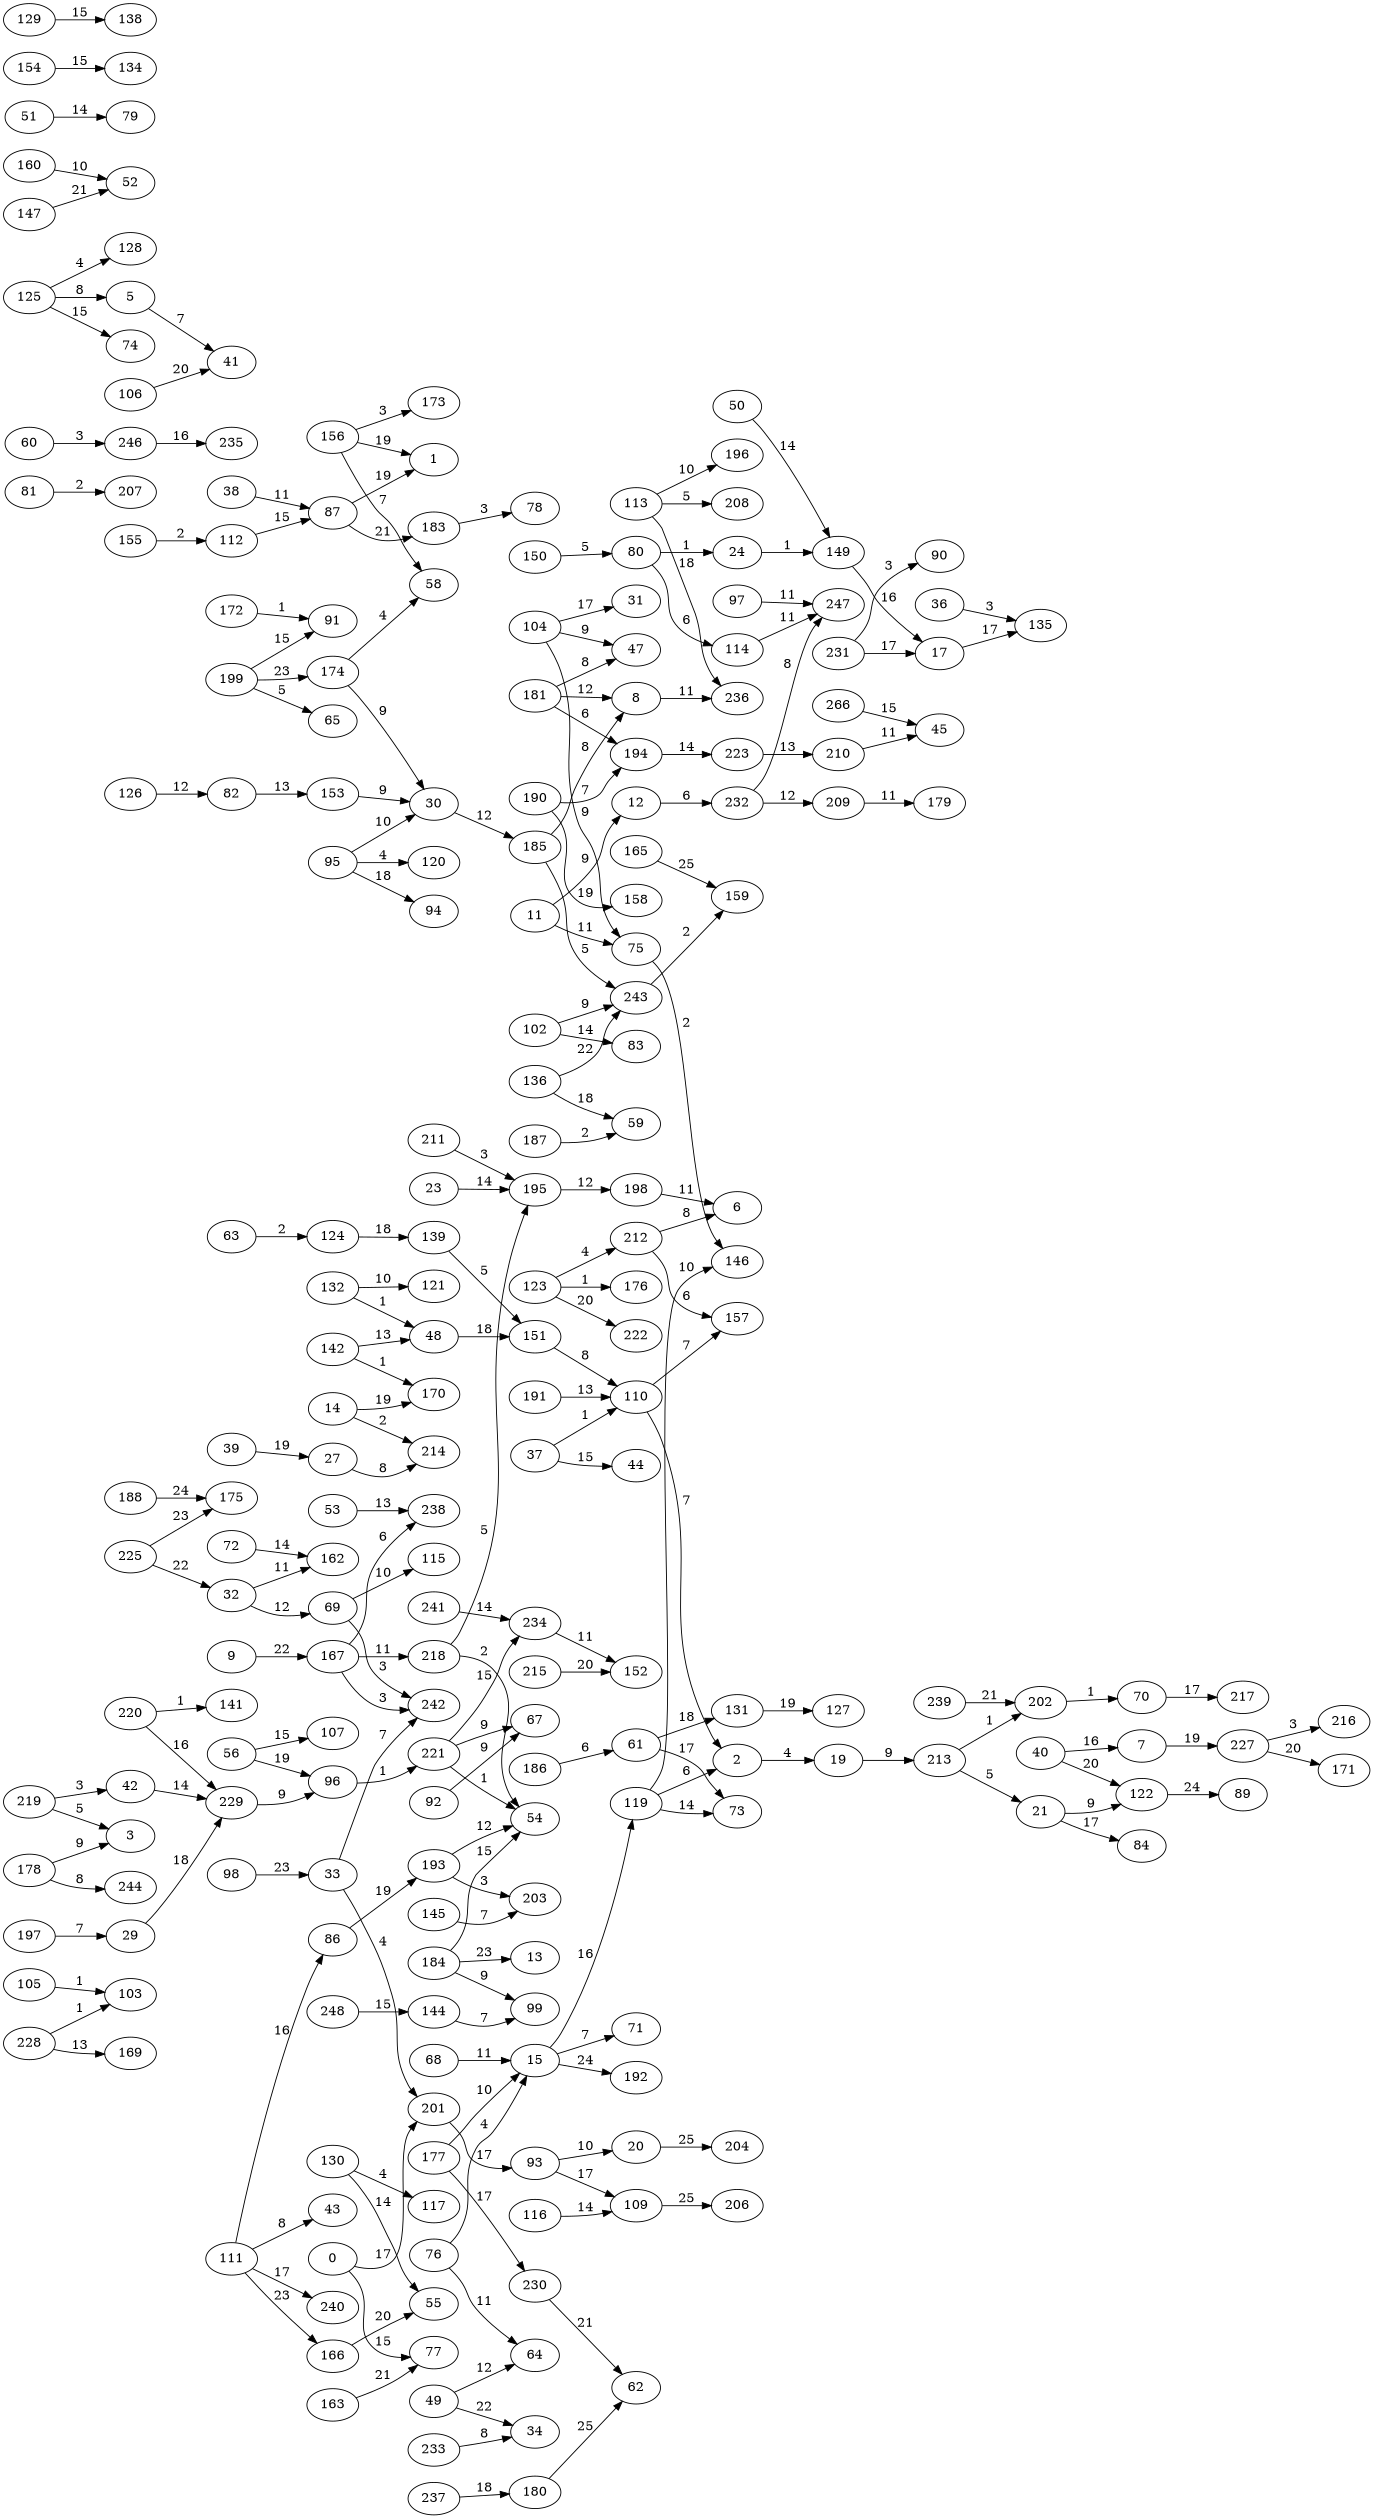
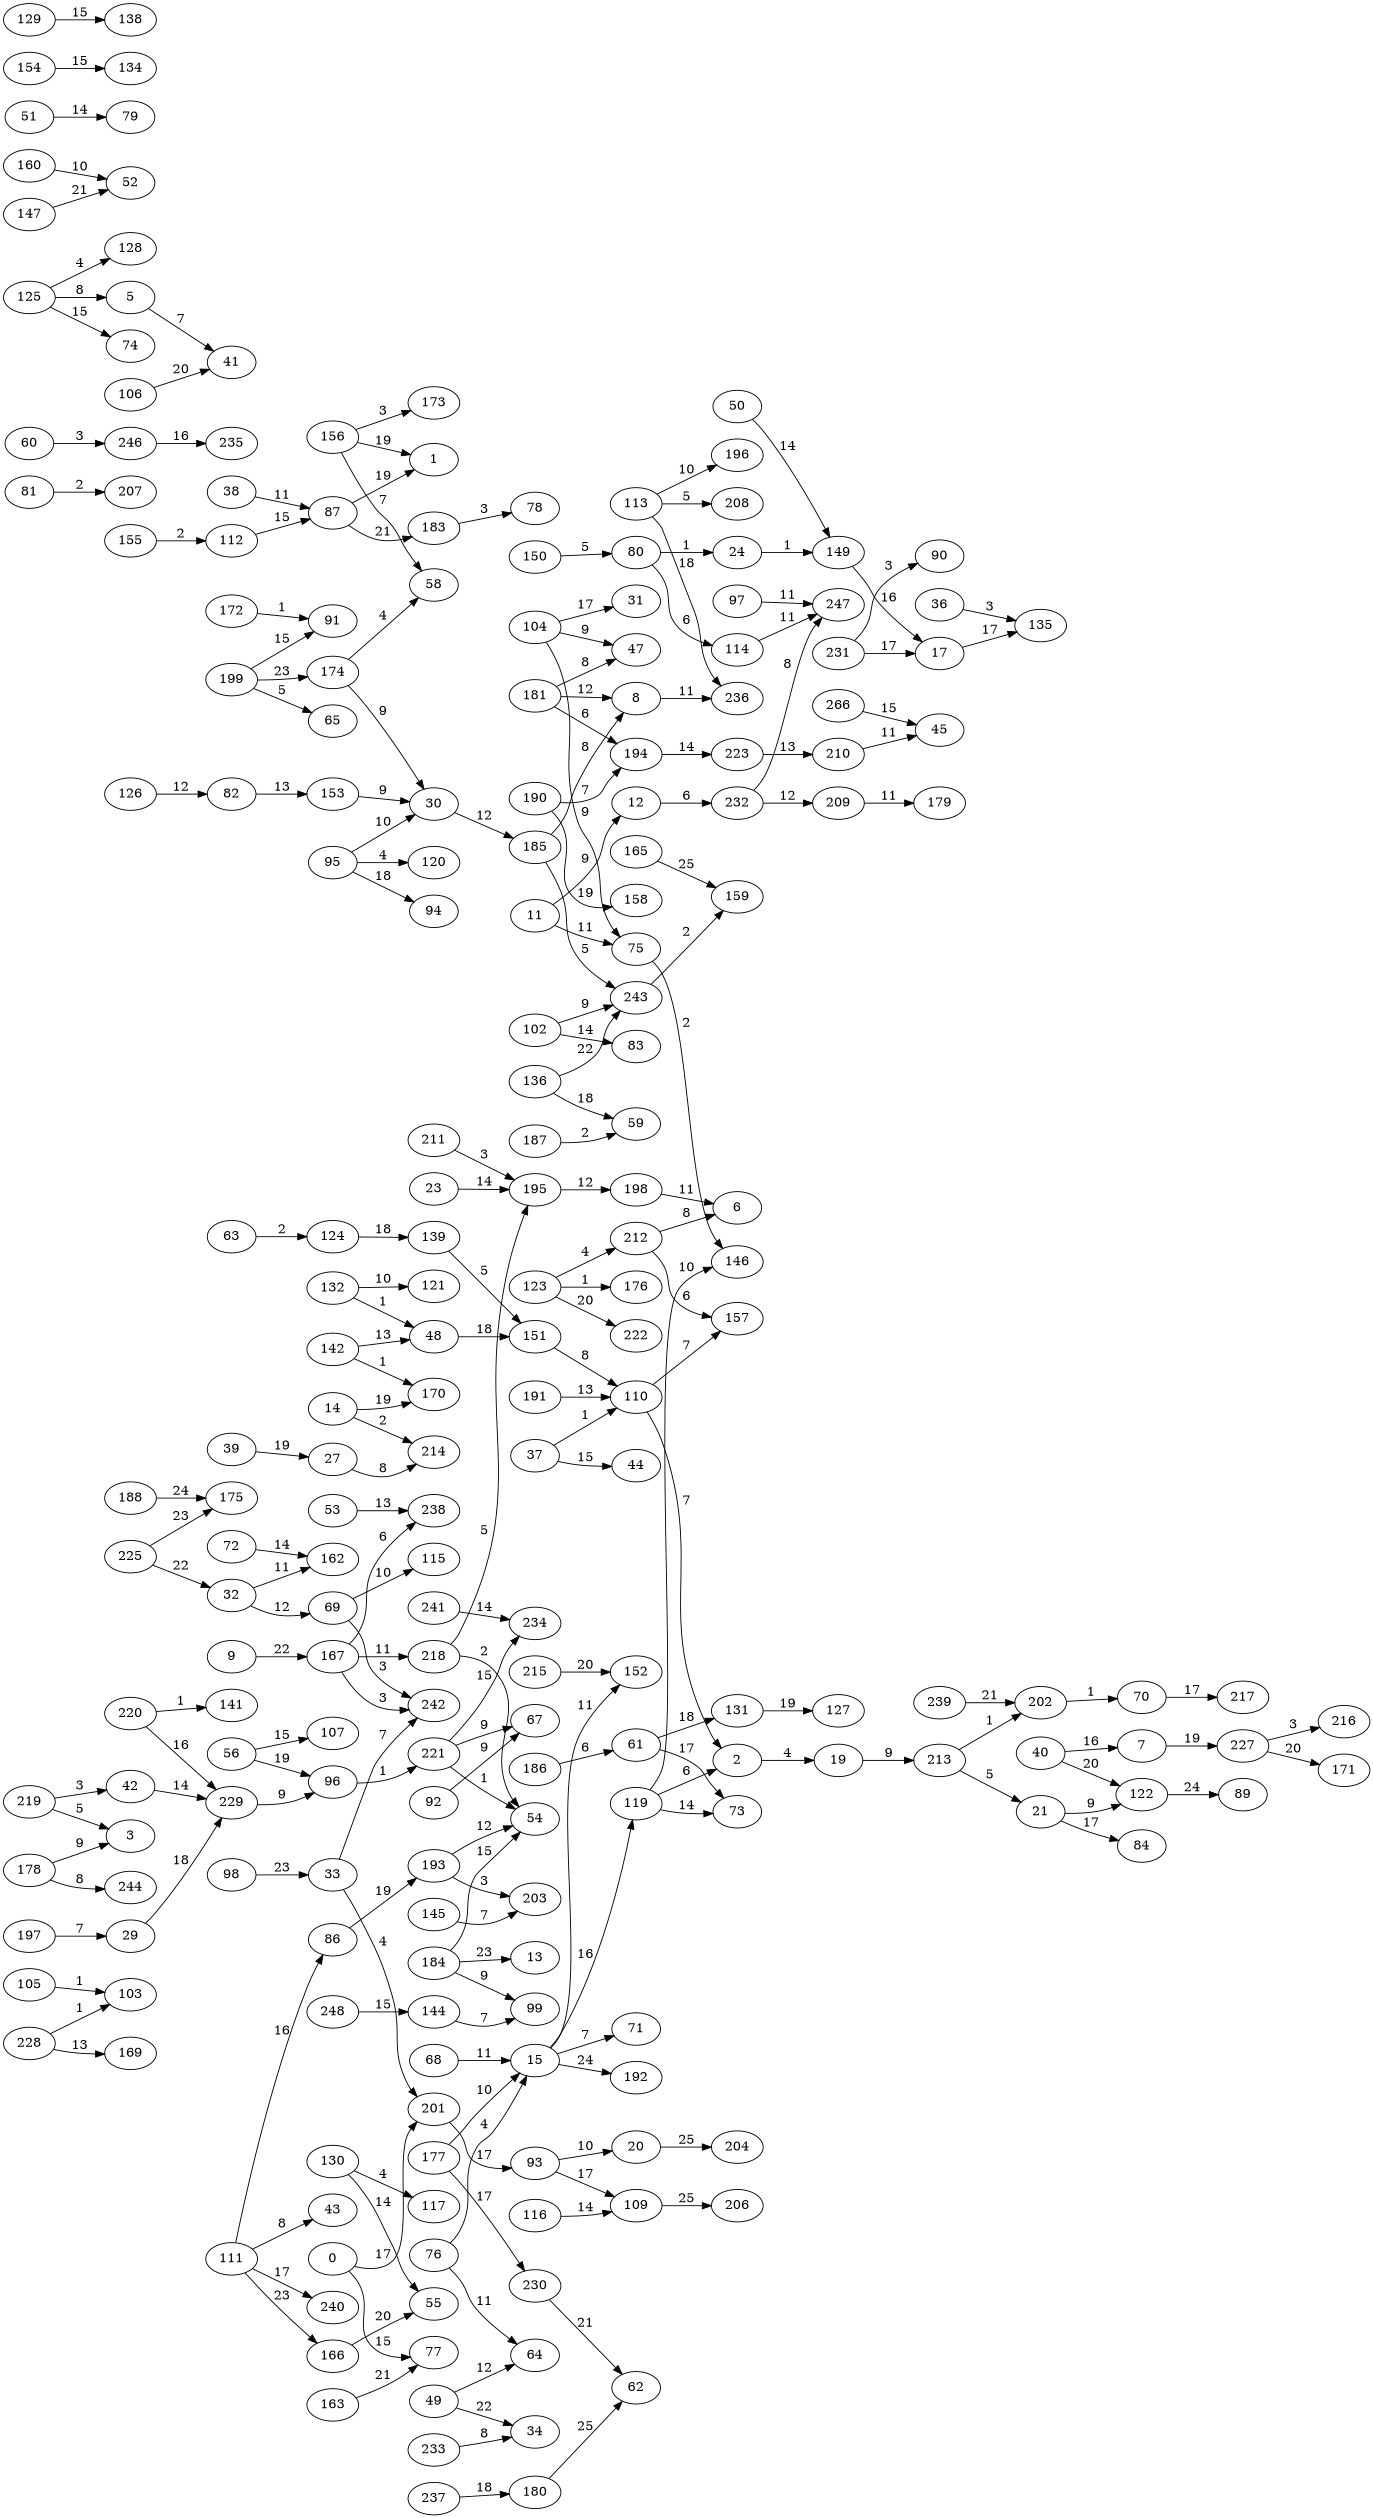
edge "234" -> "152": now "15" -> "152"
